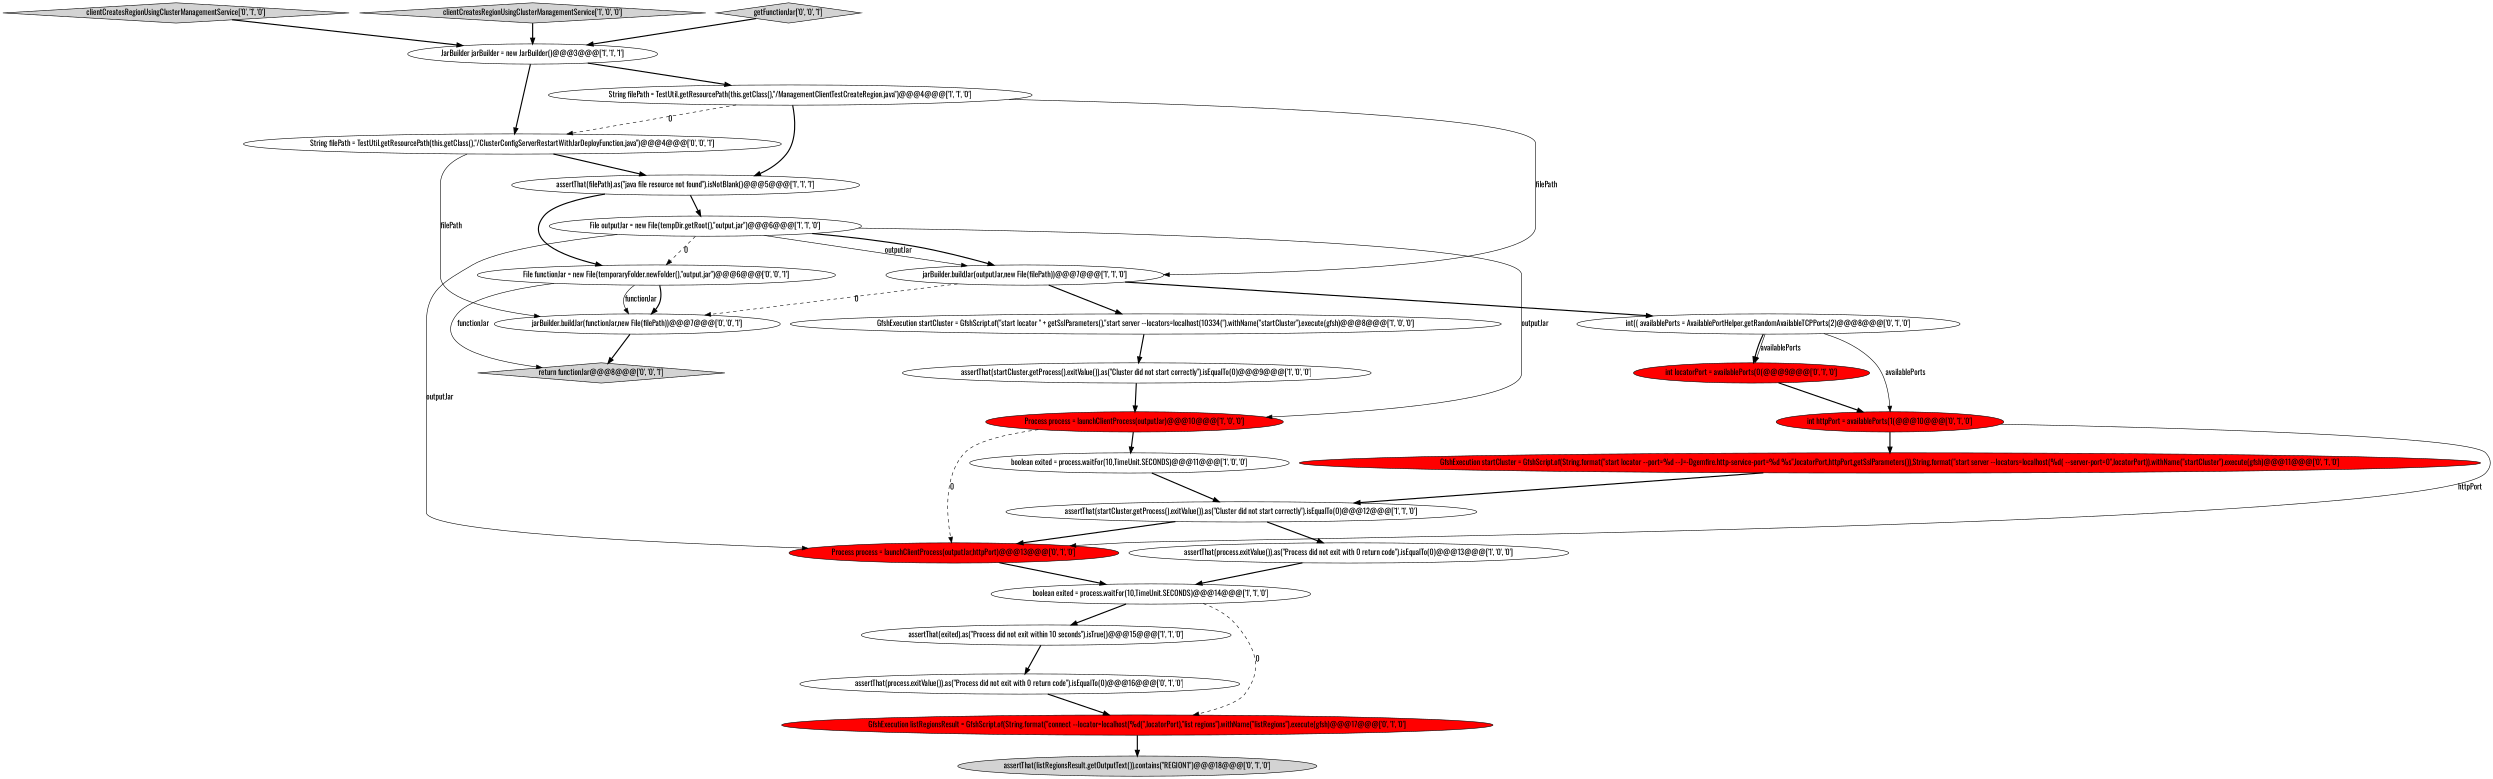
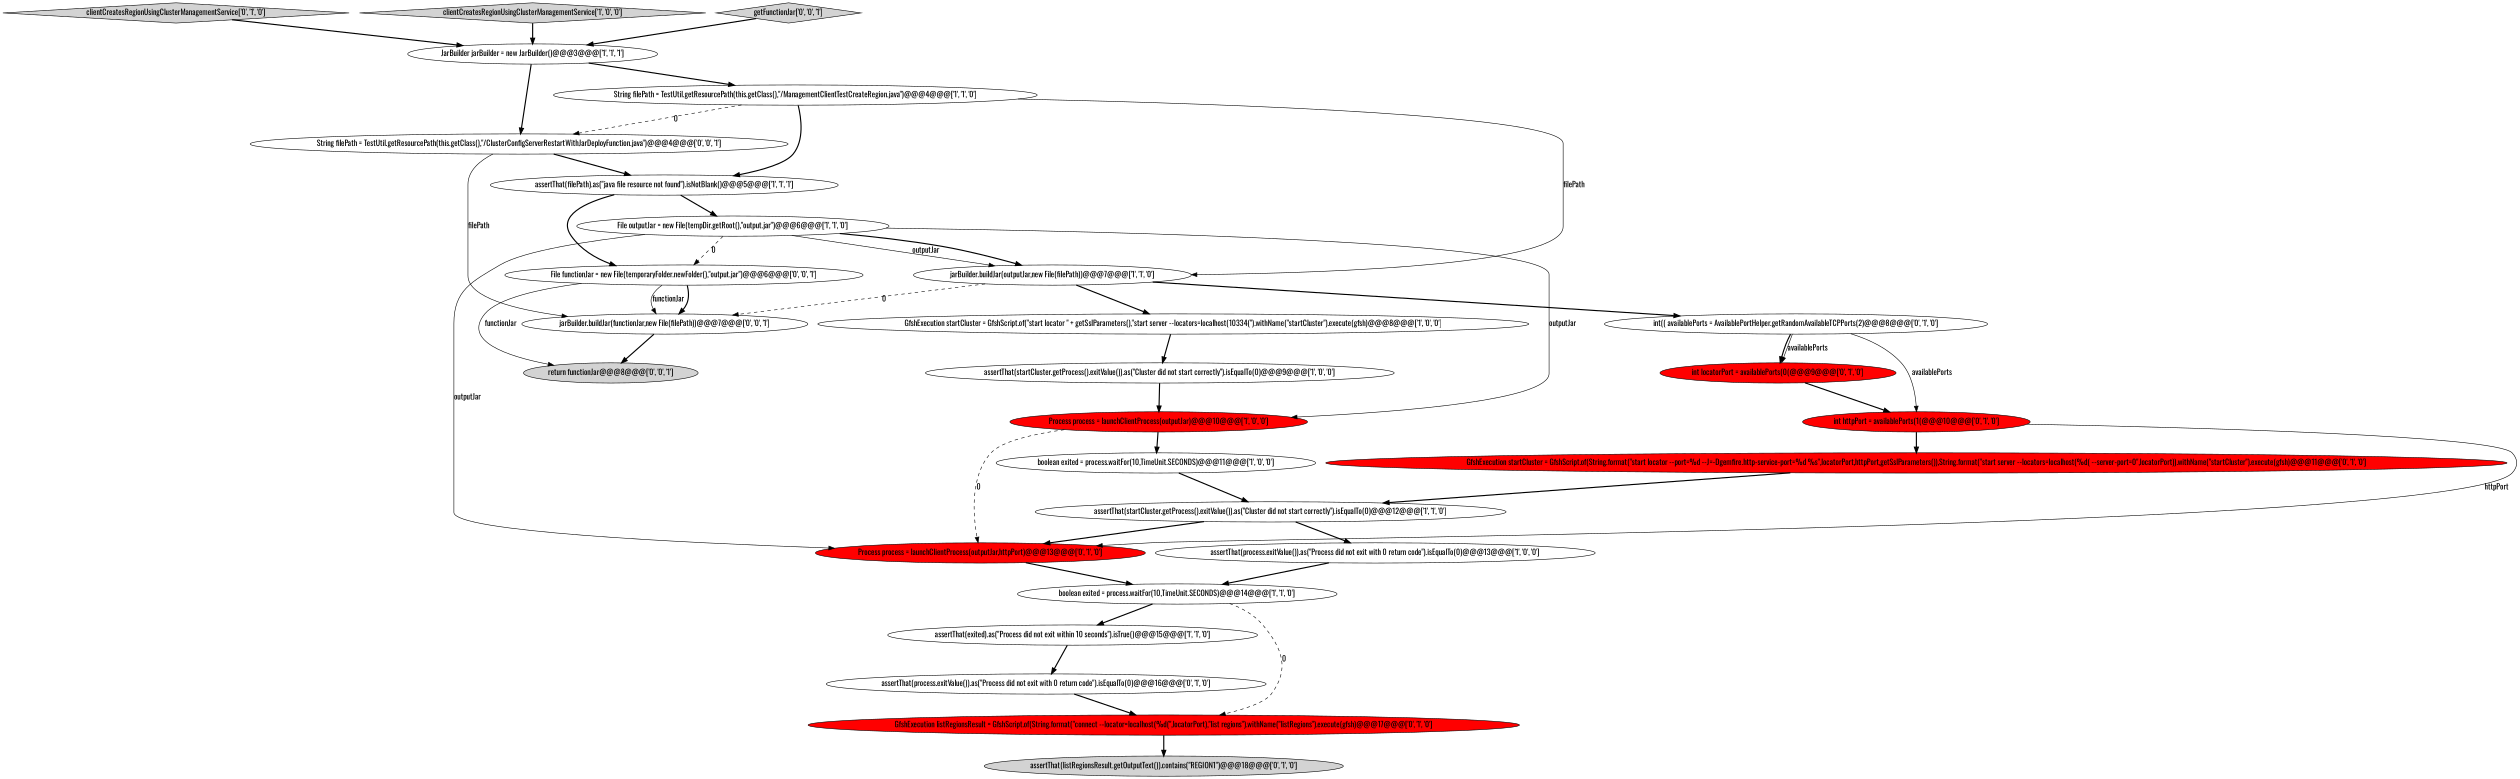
node "return functionJar@@@8@@@['0', '0', '1']": shape diamond -> ellipse
